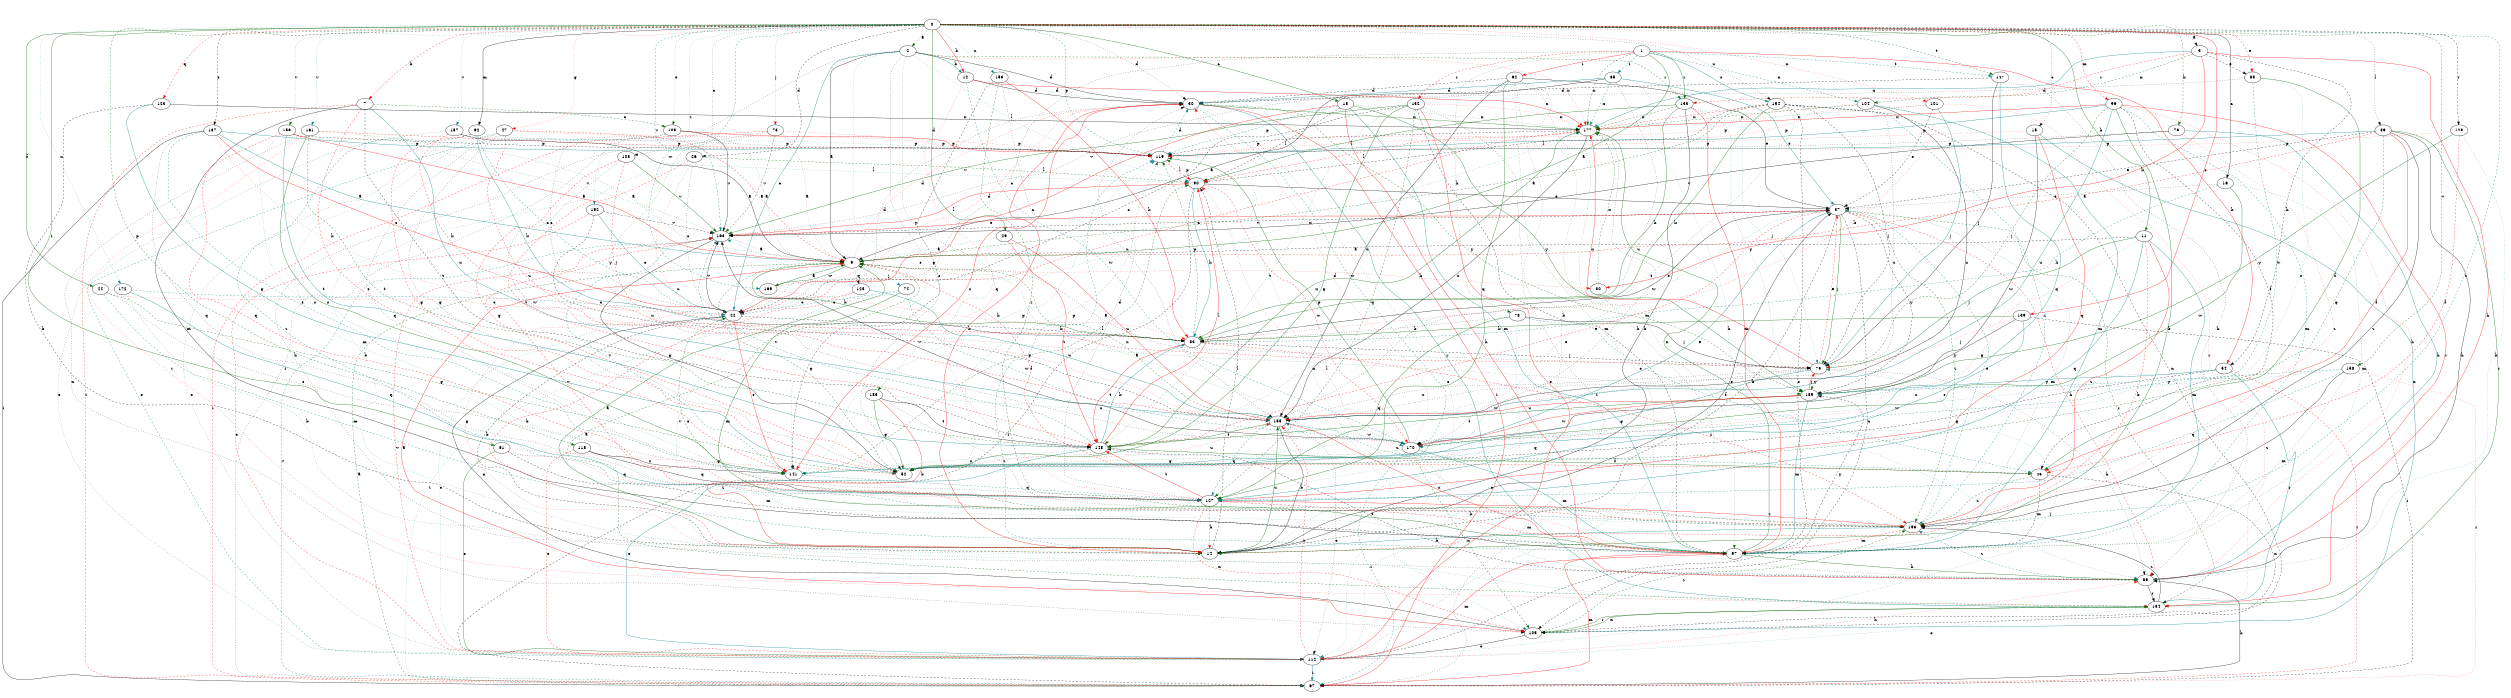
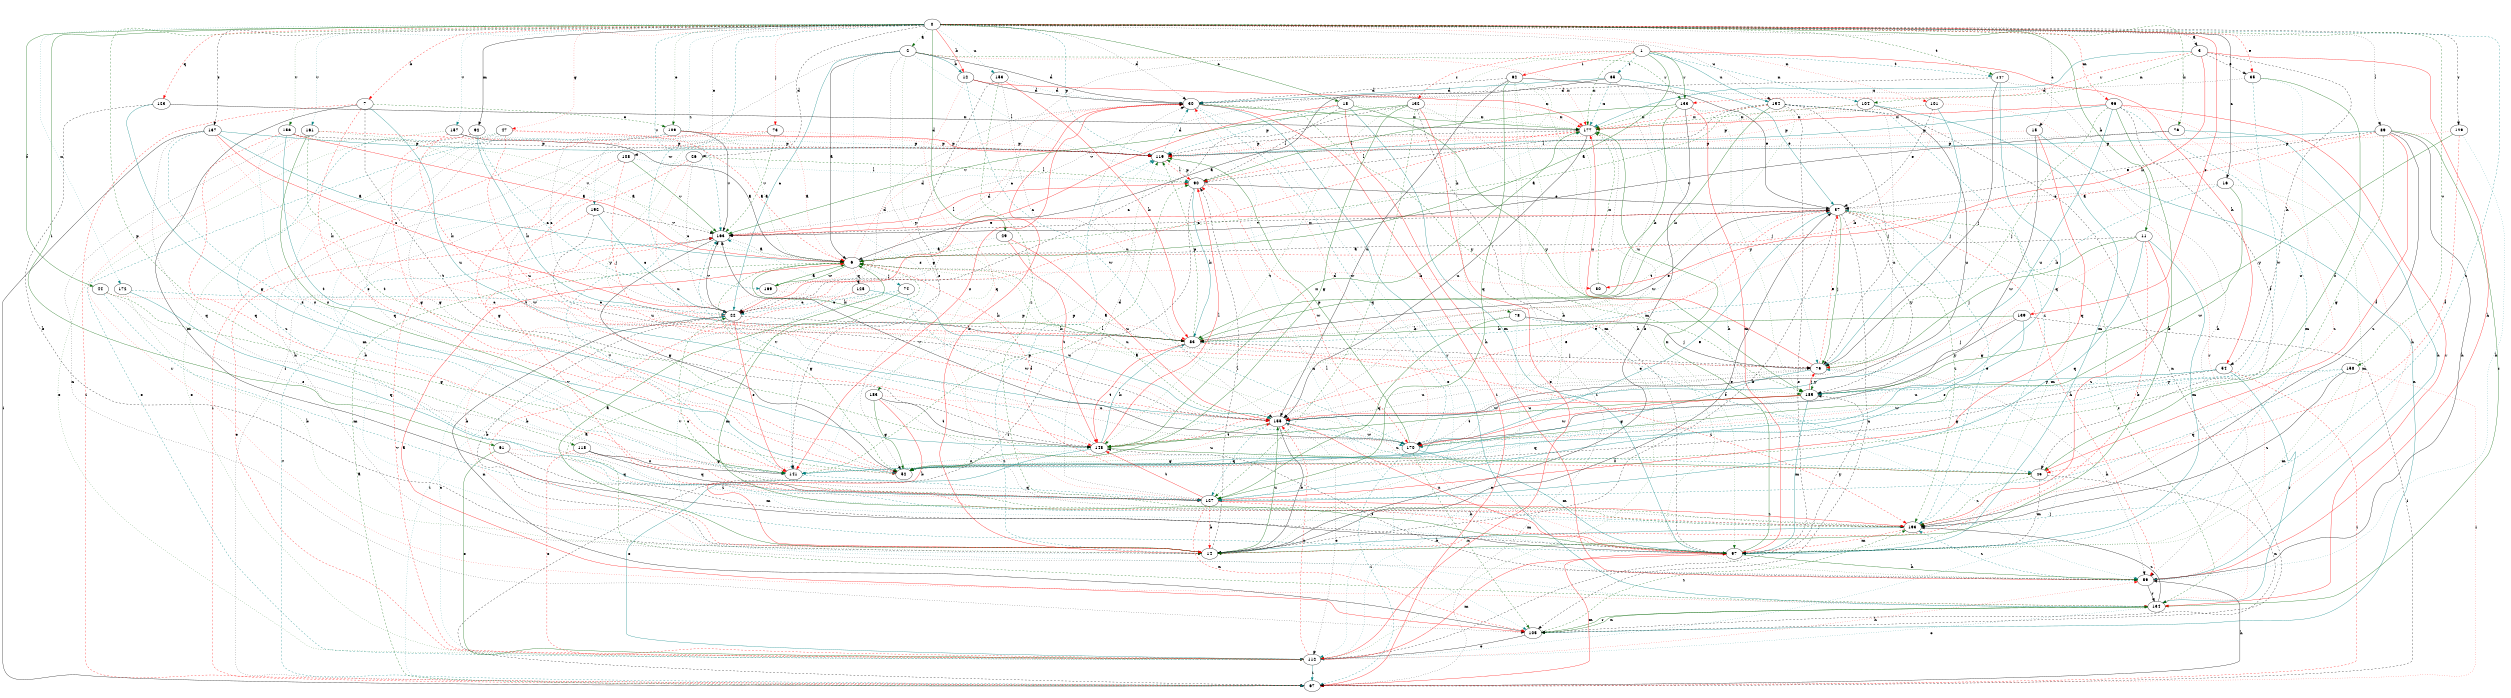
edge "183" -> "155": color teal -> red
edge "169" -> "14": label "g" -> "b"
